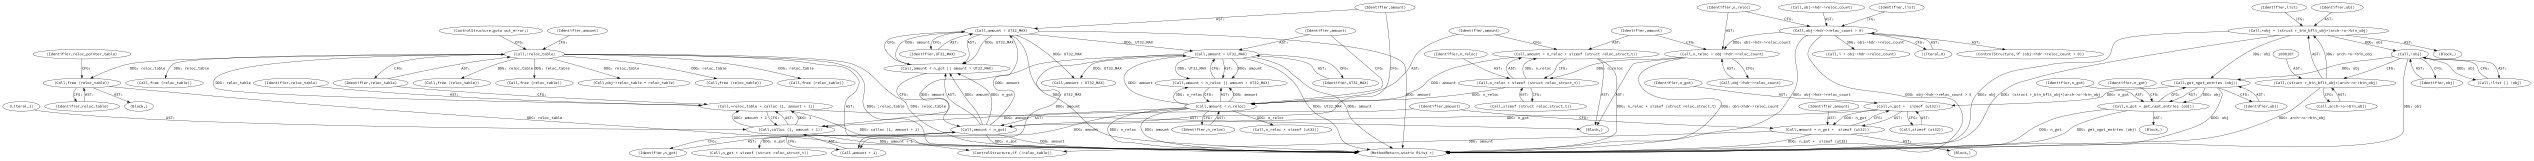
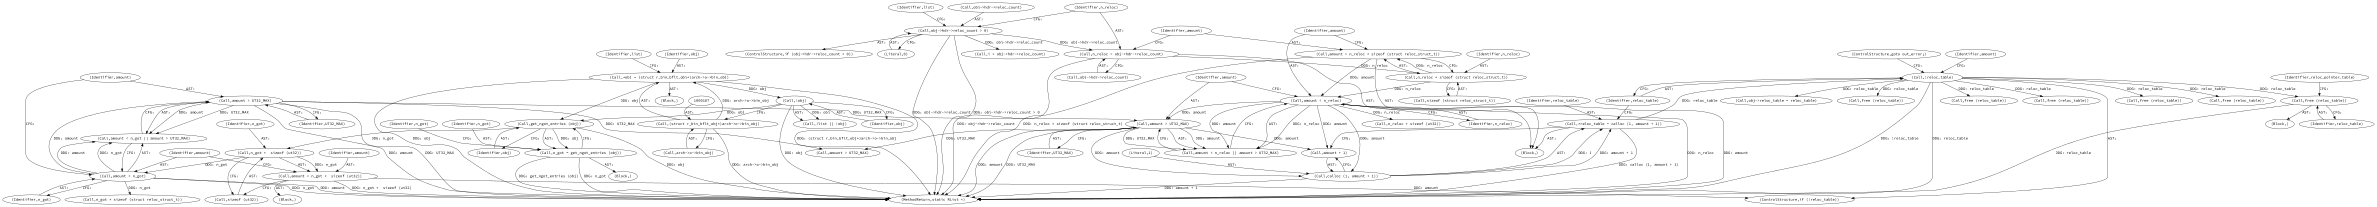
edge "(Call,!list || !obj)" -> "(Call,!obj)": removed, label "CFG:"
edge "(Call,*reloc_table = calloc (1, amount + 1))" -> "(Call,calloc (1, amount + 1))": now "(Call,*reloc_table = calloc (1, amount + 1))" -> "(Call,amount + 1)"
edge "(Call,amount = n_got *  sizeof (ut32))" -> "(Call,n_got *  sizeof (ut32))": now "(Call,amount = n_got *  sizeof (ut32))" -> "(Call,sizeof (ut32))"
